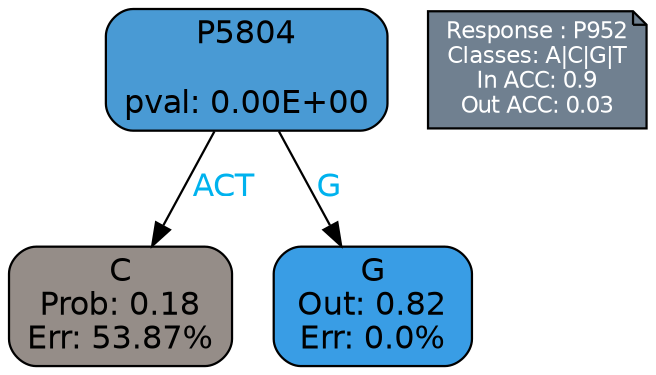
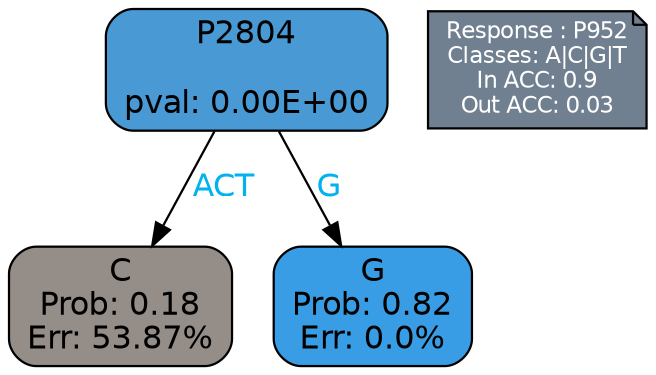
node "P5804 pval: 0.00E+00": label "P5804 pval: 0.00E+00" -> "P2804 pval: 0.00E+00"
node "G Out: 0.82 Err: 0.0%": label "G Out: 0.82 Err: 0.0%" -> "G Prob: 0.82 Err: 0.0%"
